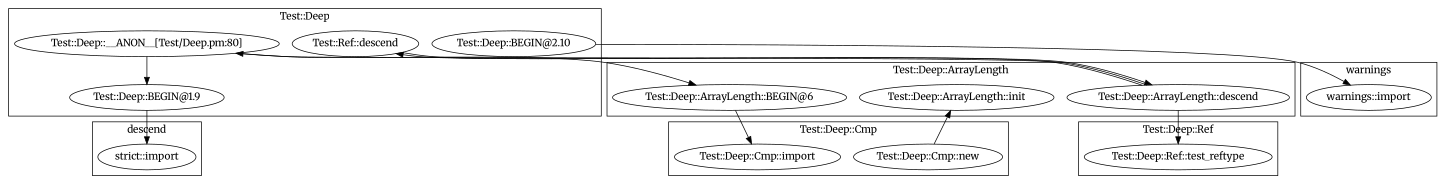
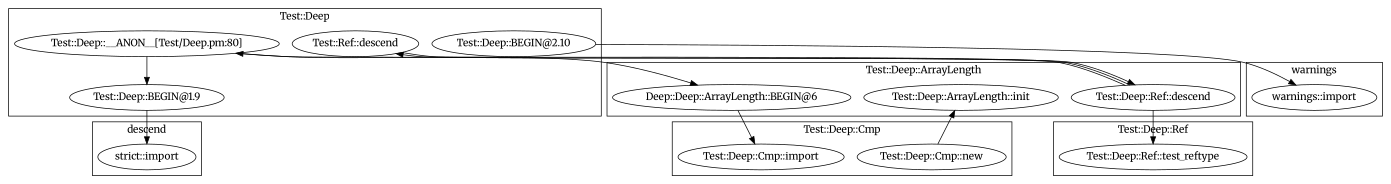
node "Test::Deep::ArrayLength::BEGIN@6": label "Test::Deep::ArrayLength::BEGIN@6" -> "Deep::Deep::ArrayLength::BEGIN@6"
node "Test::Deep::ArrayLength::descend": label "Test::Deep::ArrayLength::descend" -> "Test::Deep::Ref::descend"
